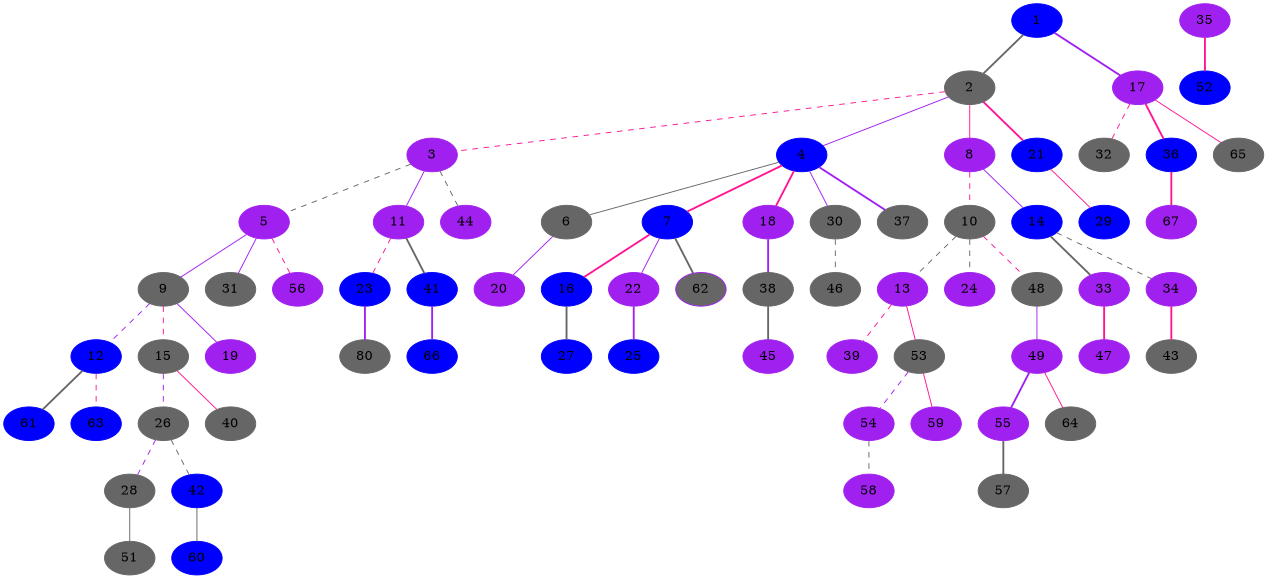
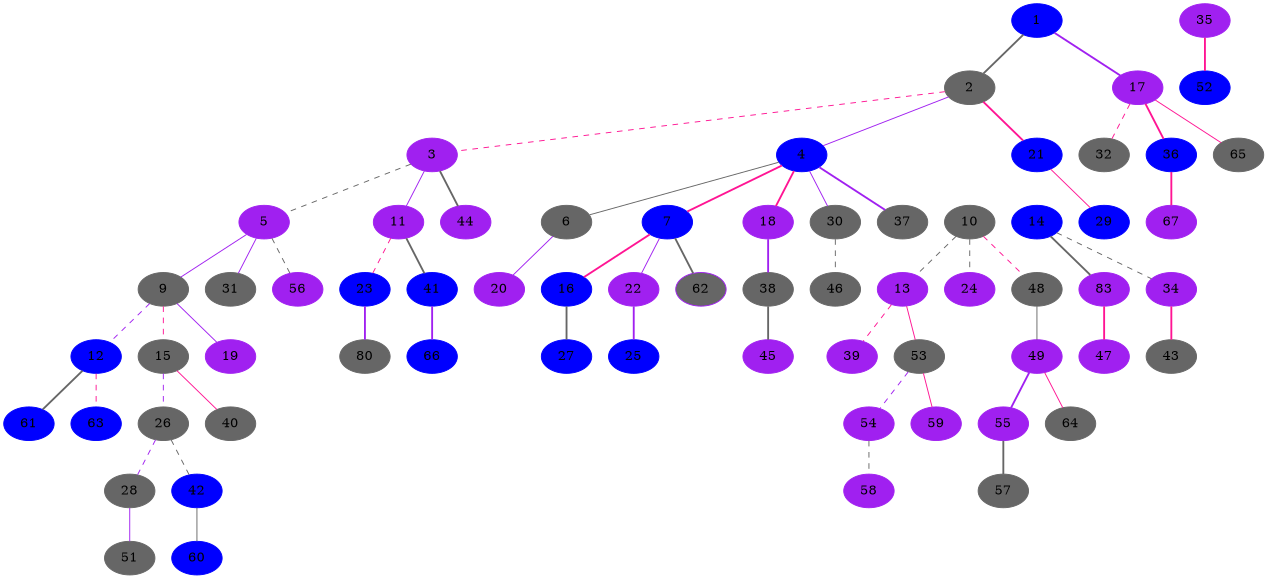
node "8": removed
edge "3" -- "44": style dashed -> bold
edge "5" -- "56": color deeppink -> gray40
node "33": label "33" -> "83"
edge "48" -- "49": color purple -> gray40
edge "28" -- "51": color gray40 -> purple
